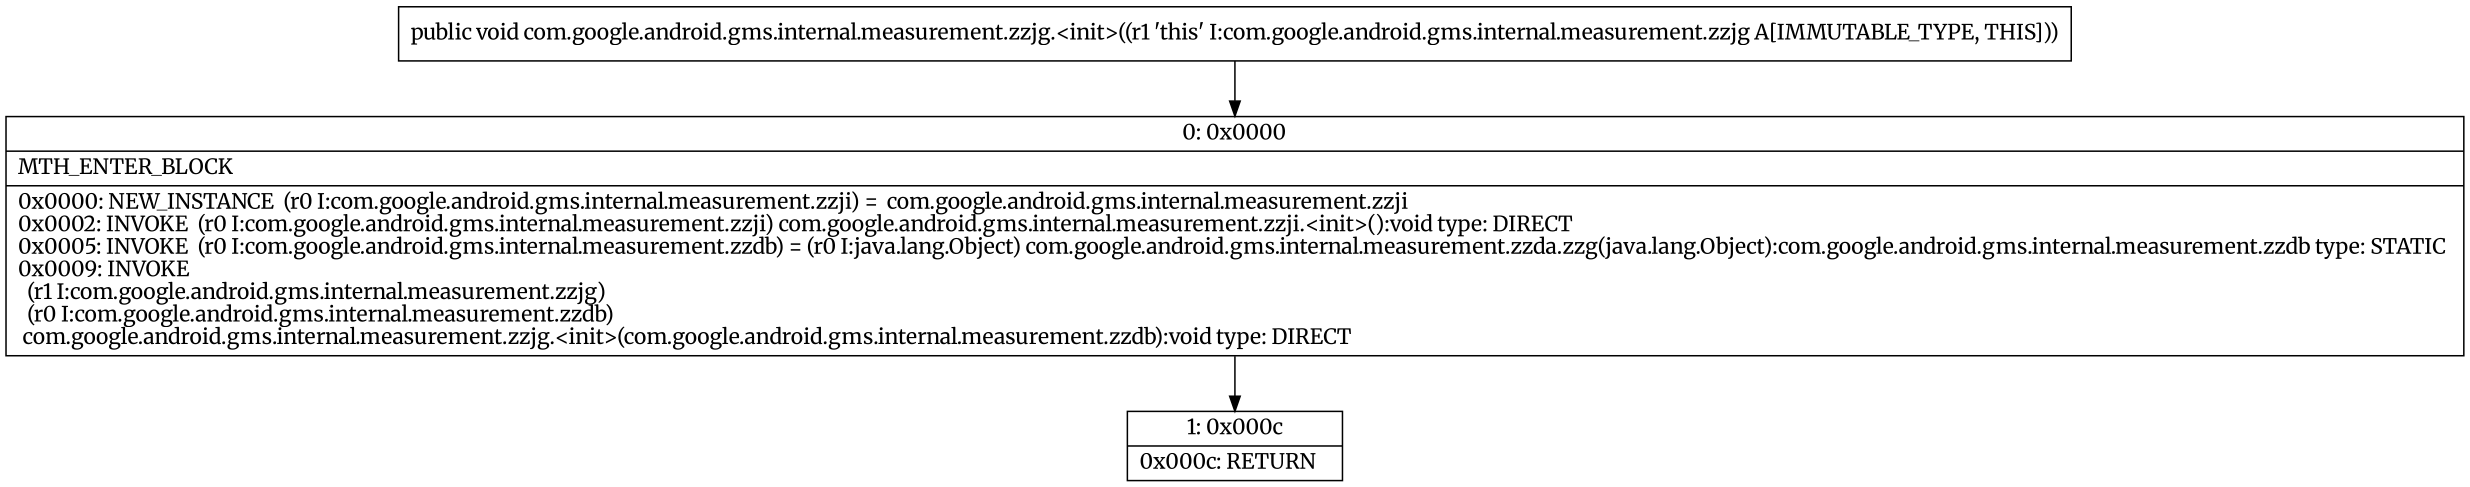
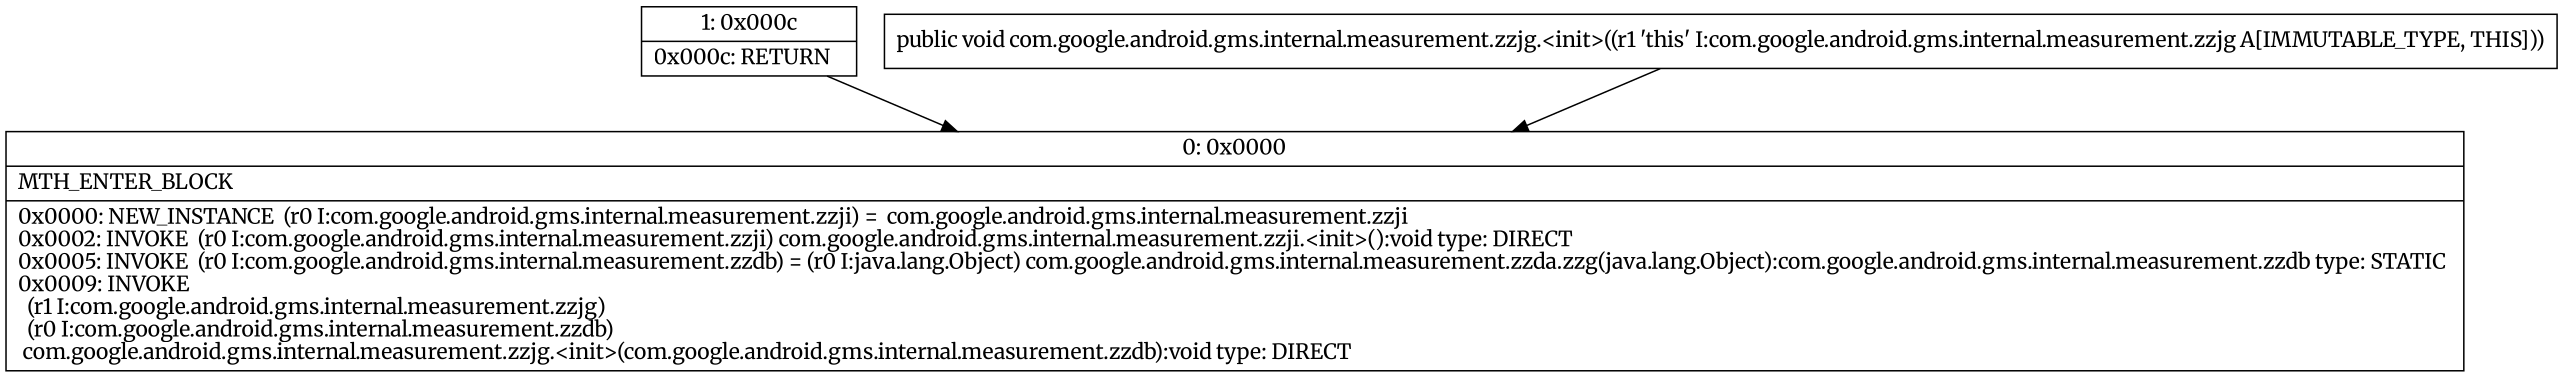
edge "0: 0x0000" -> "1: 0x000c": reversed
